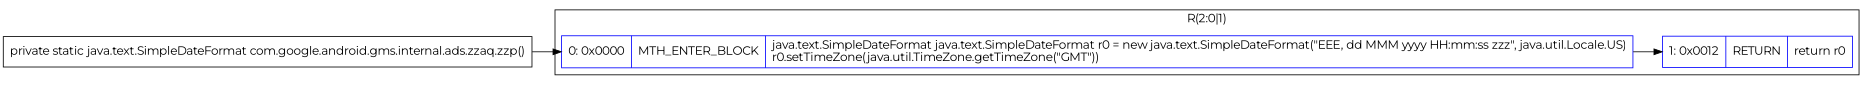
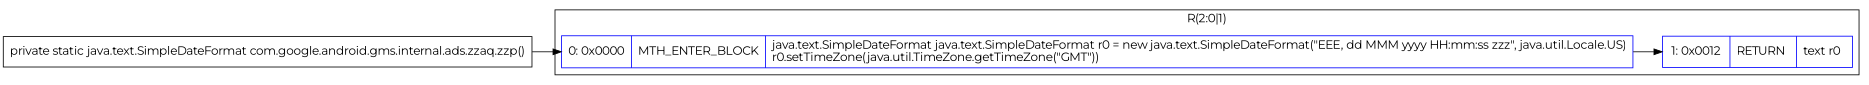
node "1: 0x0012": text "return r0" -> "text r0"
